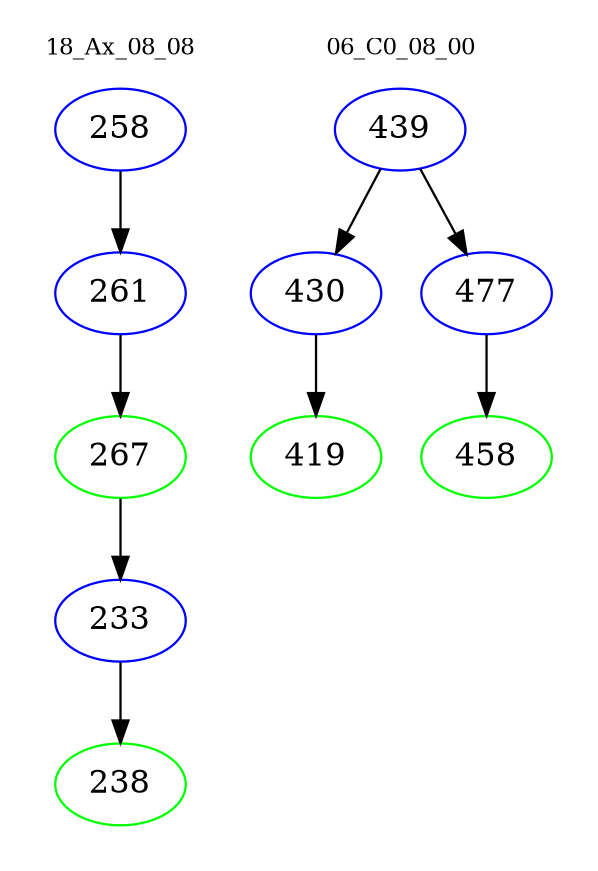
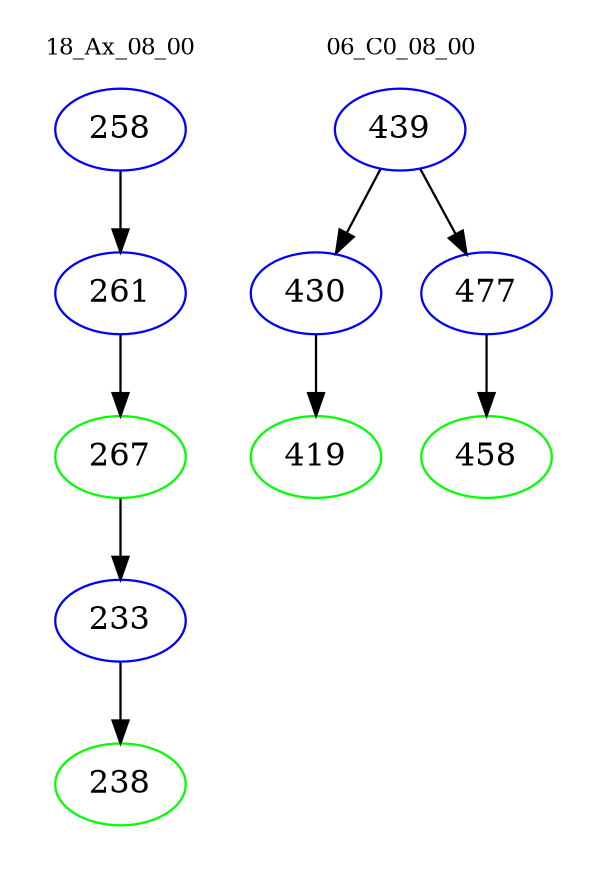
cluster "18_Ax_08_08": label "18_Ax_08_08" -> "18_Ax_08_00"
